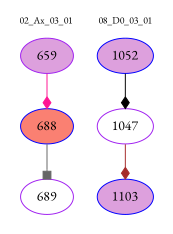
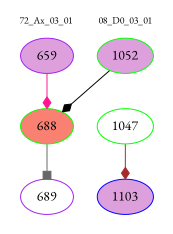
cluster "02_Ax_03_01": label "02_Ax_03_01" -> "72_Ax_03_01"
node "1052": color blue -> green
edge "1052" -> "1047": now "1052" -> "688"
node "688": color blue -> green
node "1047": color purple -> green
